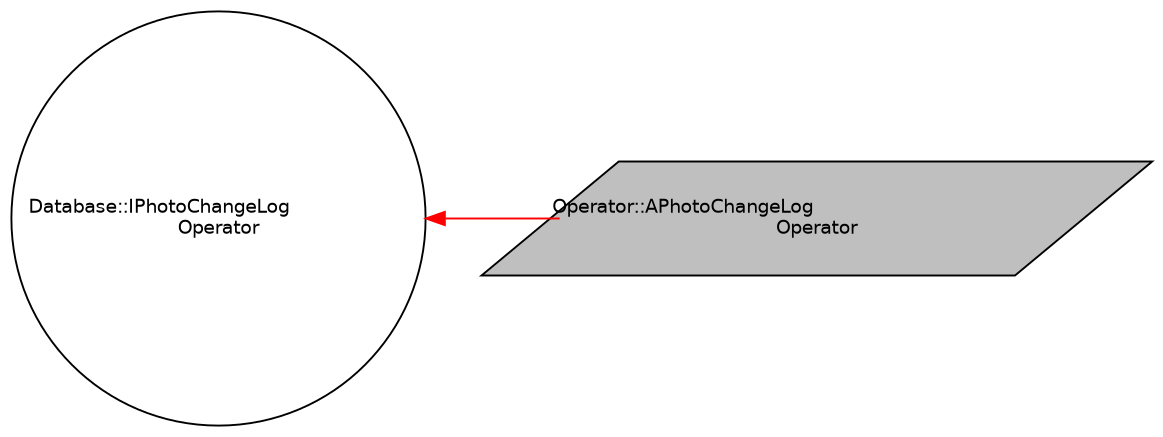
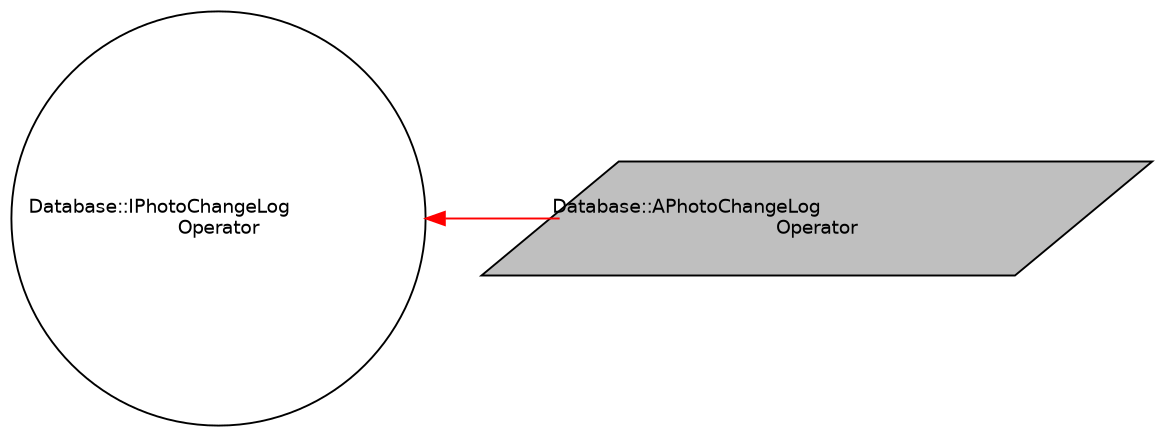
node "Operator::APhotoChangeLog Operator": label "Operator::APhotoChangeLog Operator" -> "Database::APhotoChangeLog Operator"
